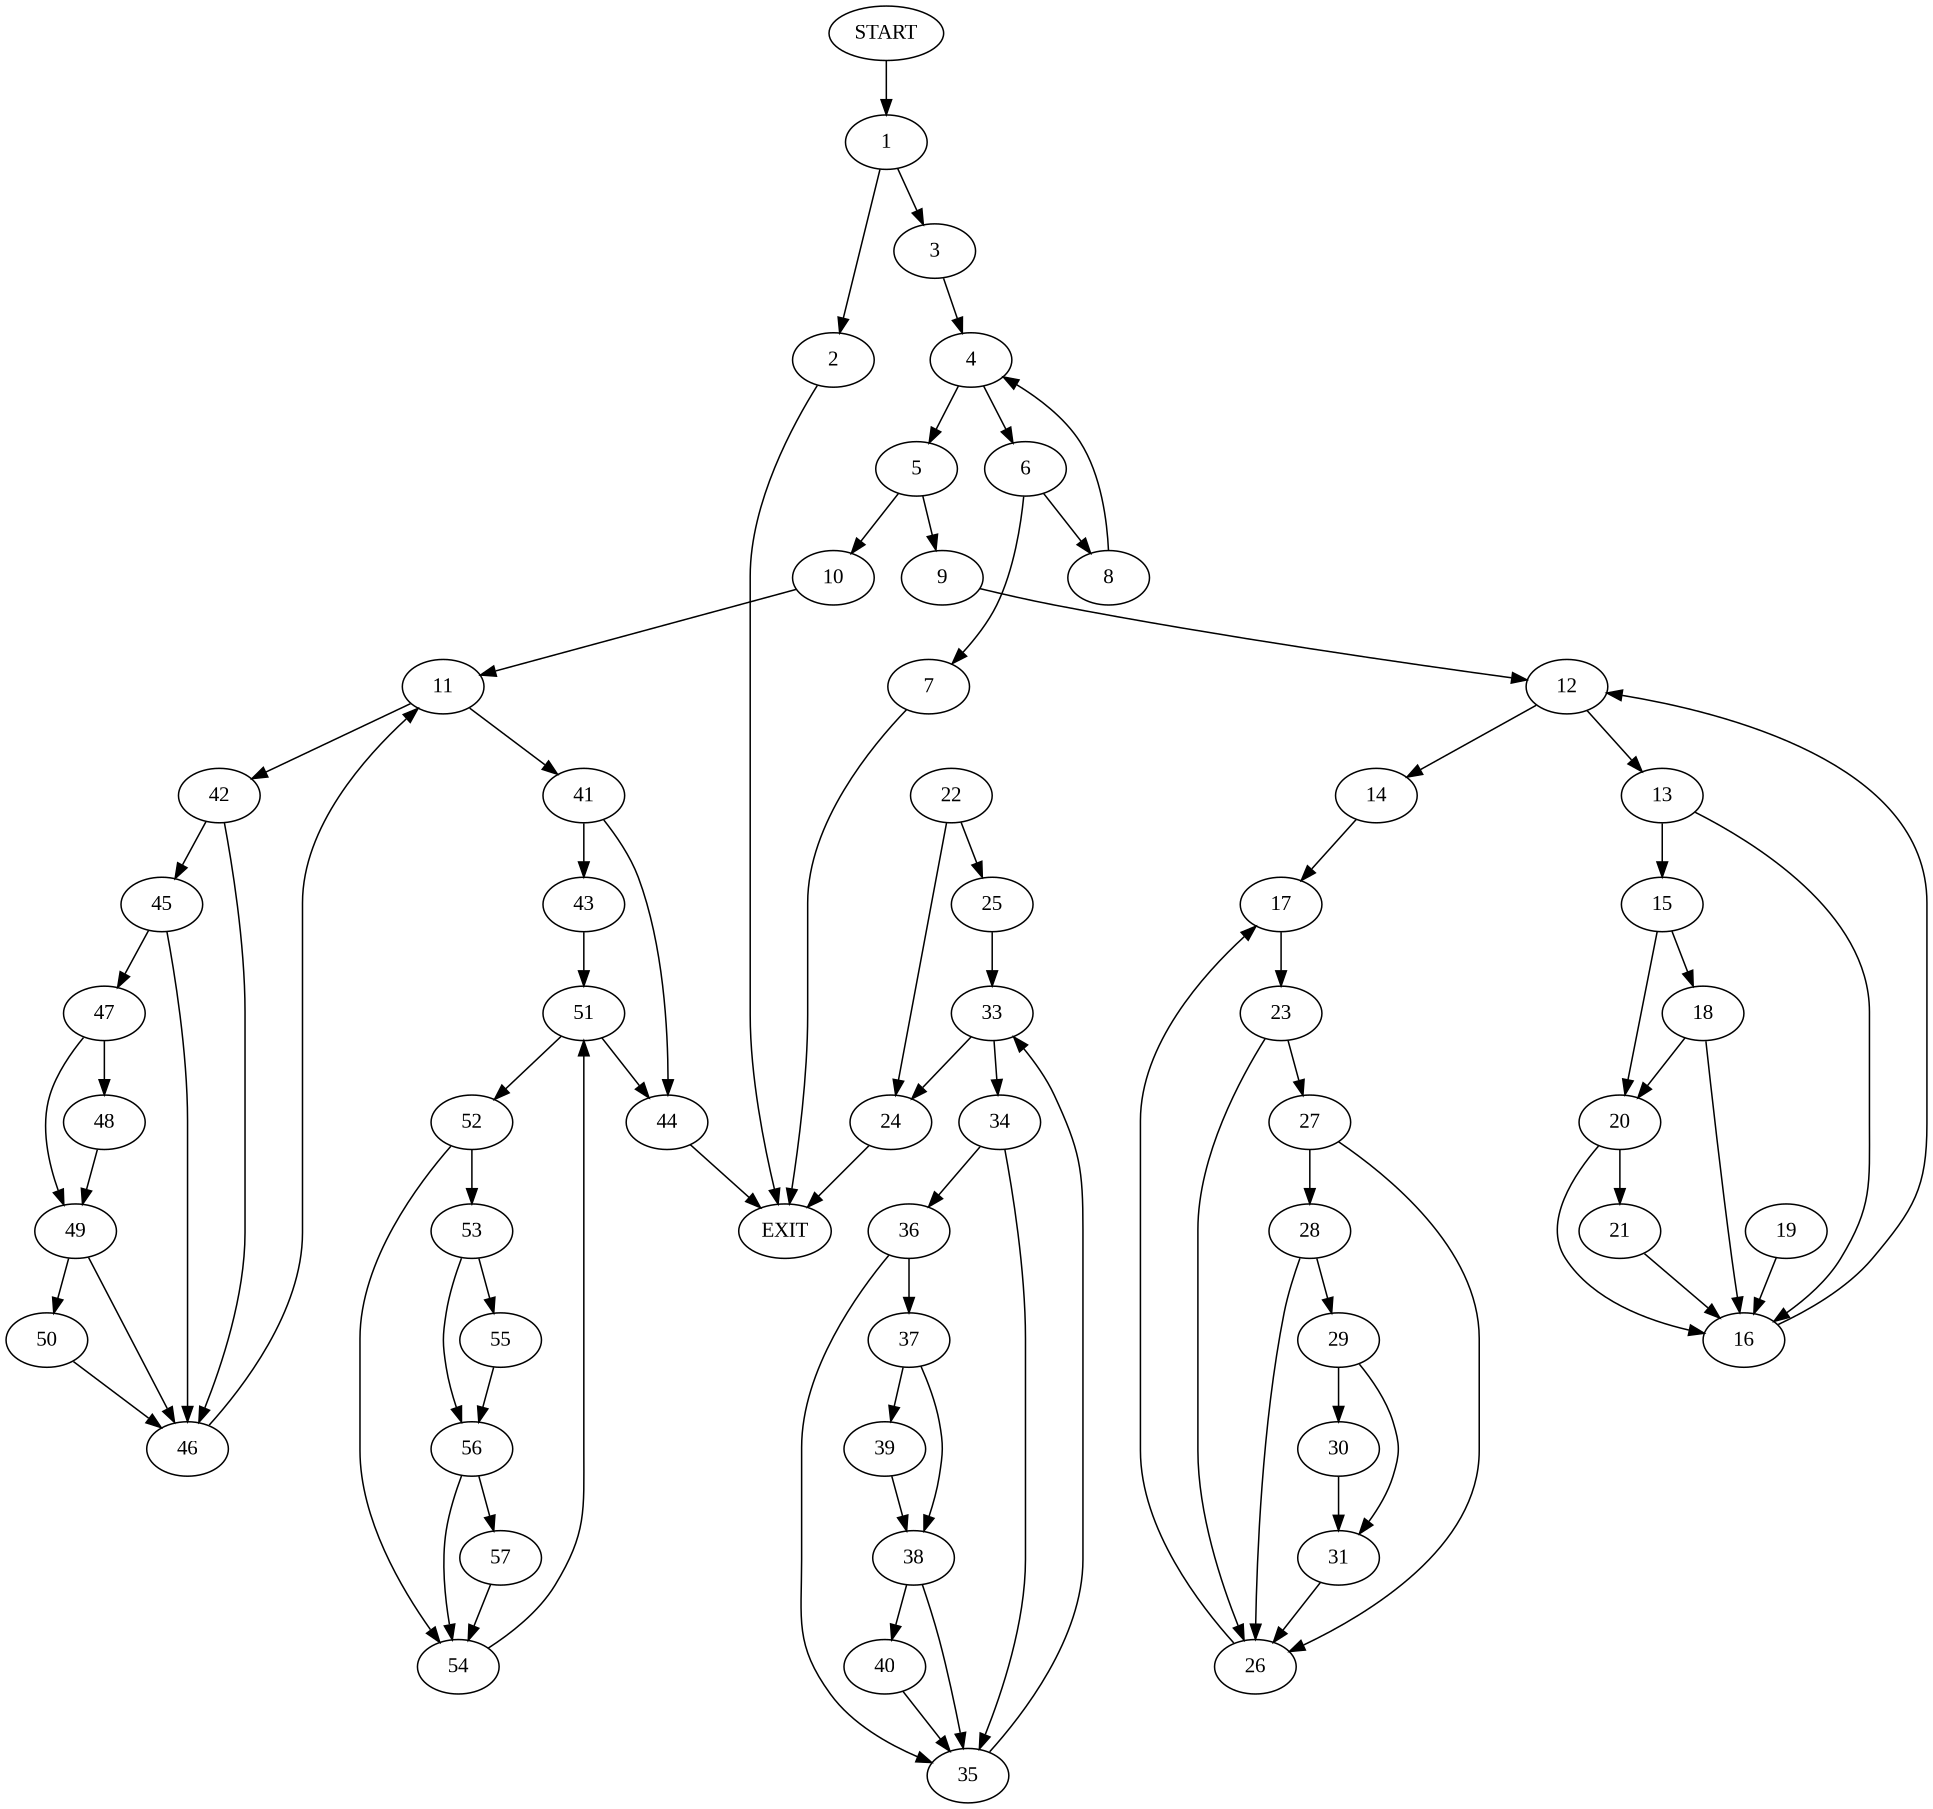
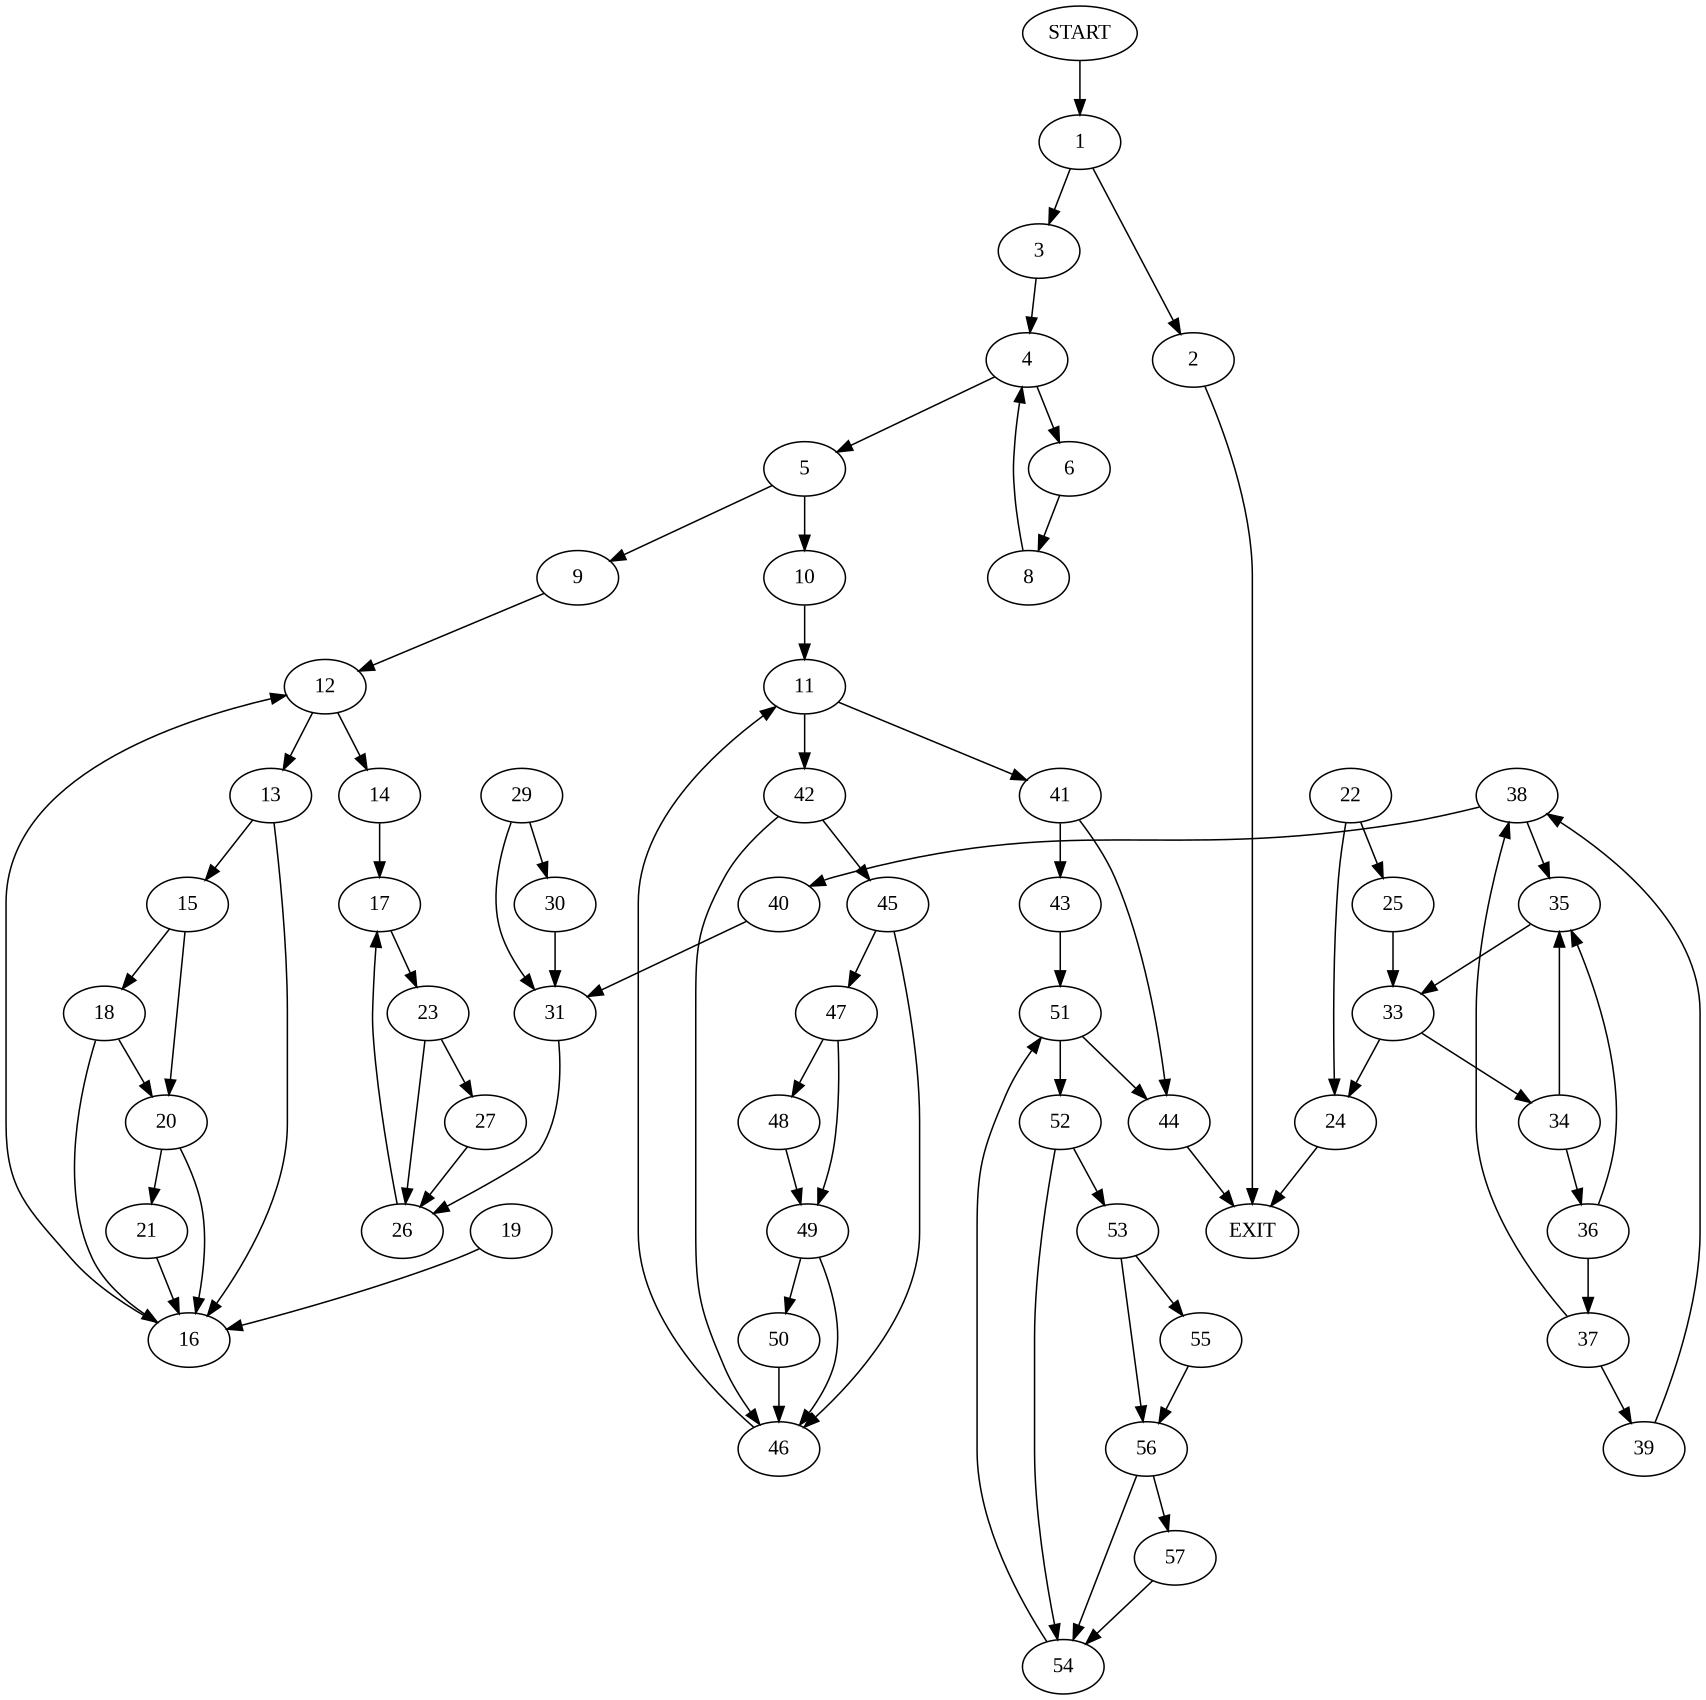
node "7": removed
node "28": removed
edge "40" -> "35": now "40" -> "31"
